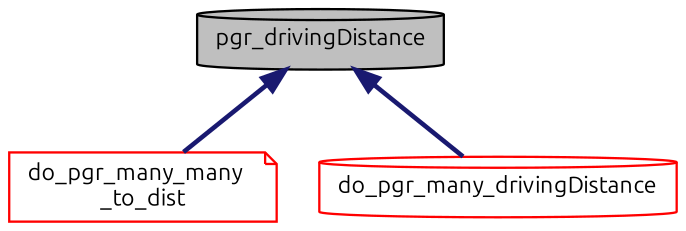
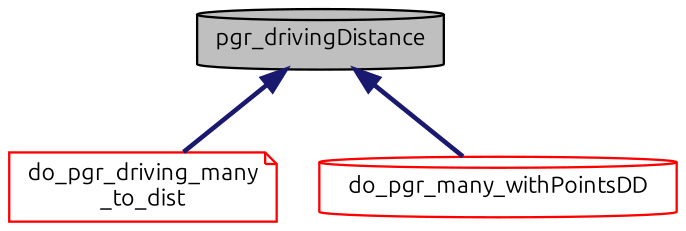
node "do_pgr_many_many _to_dist": label "do_pgr_many_many _to_dist" -> "do_pgr_driving_many _to_dist"
node "do_pgr_many_drivingDistance": label "do_pgr_many_drivingDistance" -> "do_pgr_many_withPointsDD"
